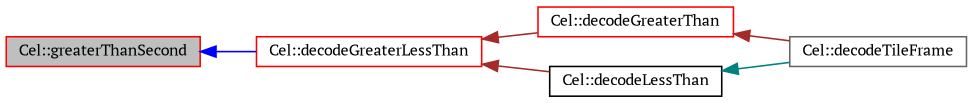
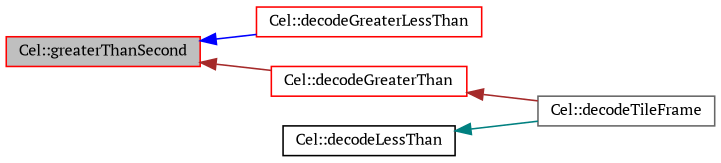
edge "Cel::decodeGreaterThan" -> "Cel::decodeGreaterLessThan": now "Cel::decodeGreaterThan" -> "Cel::greaterThanSecond"
edge "Cel::decodeLessThan" -> "Cel::decodeGreaterLessThan": removed
